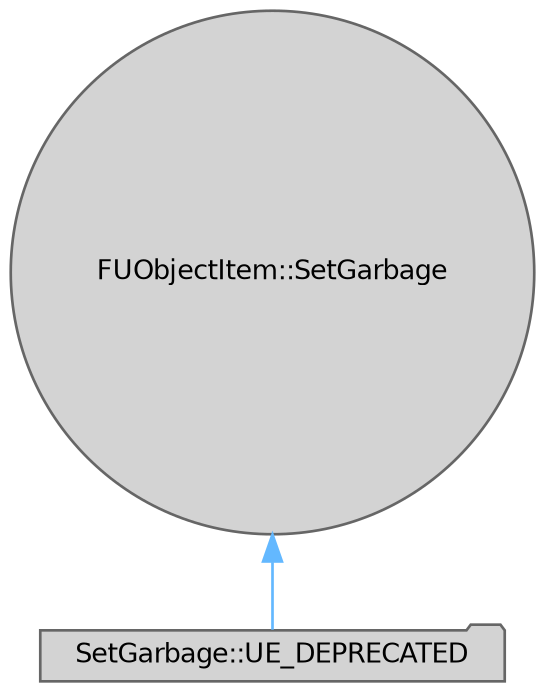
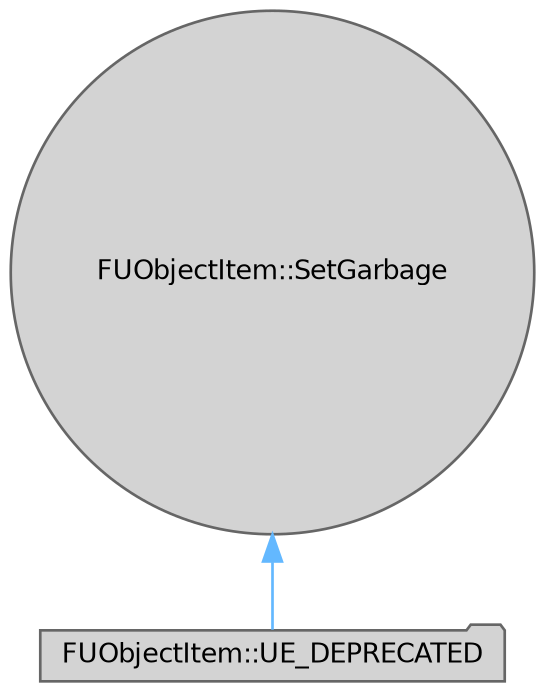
node "SetGarbage::UE_DEPRECATED": label "SetGarbage::UE_DEPRECATED" -> "FUObjectItem::UE_DEPRECATED"
